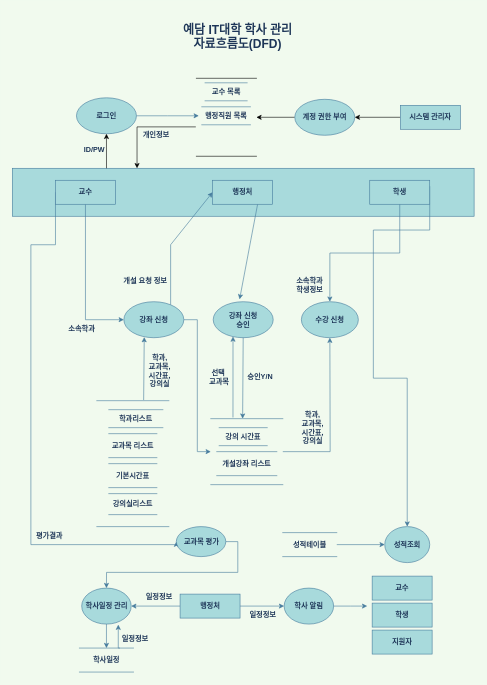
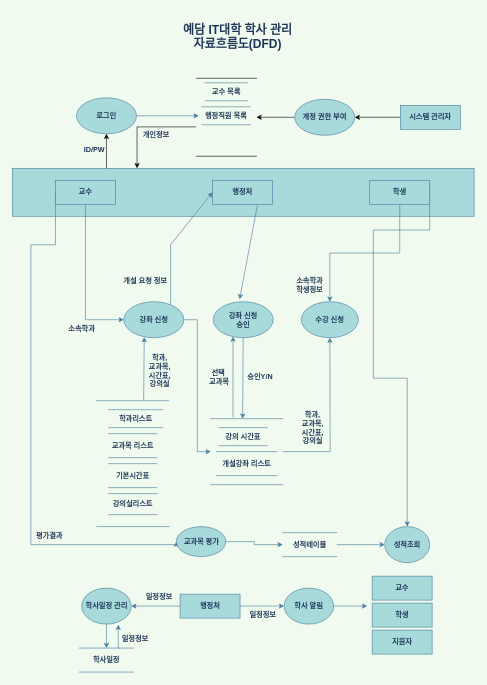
edge "교과목 평가" -> "학사일정 관리": now "교과목 평가" -> "성적테이블"
